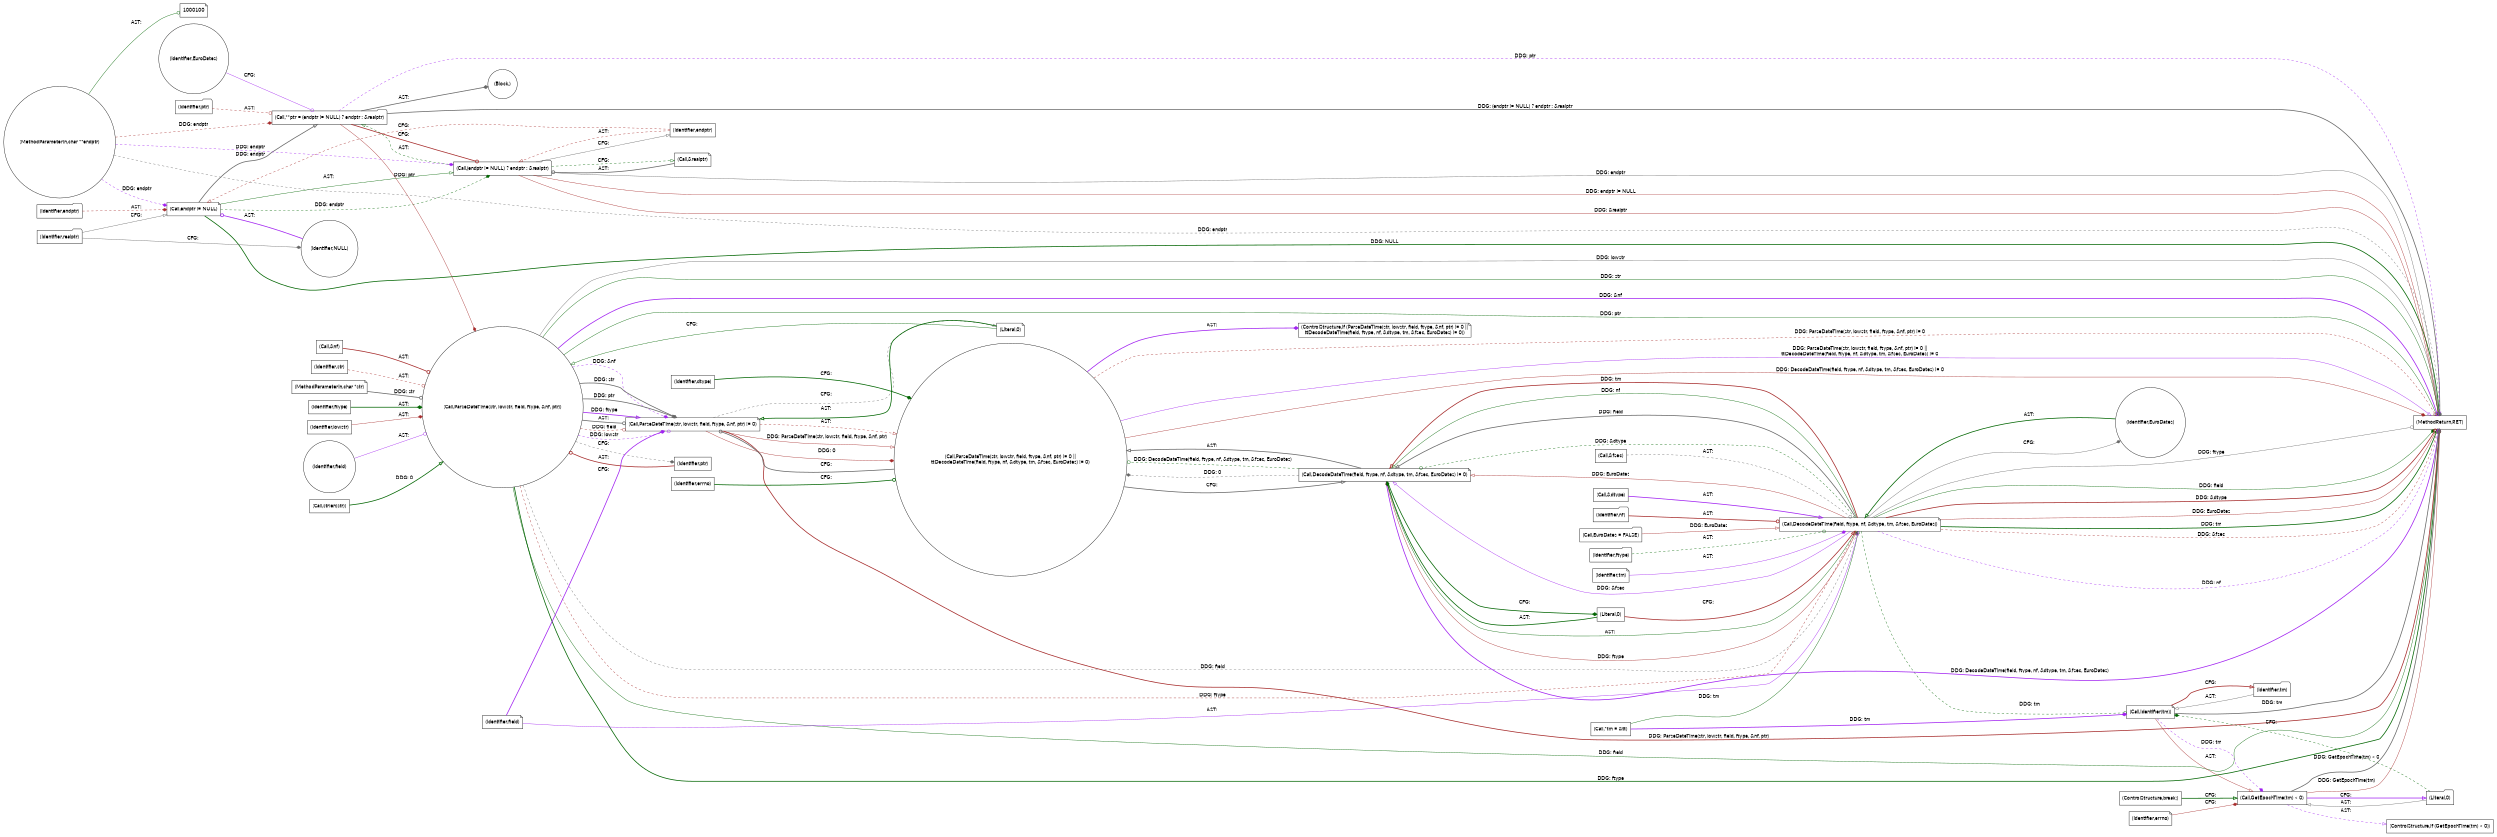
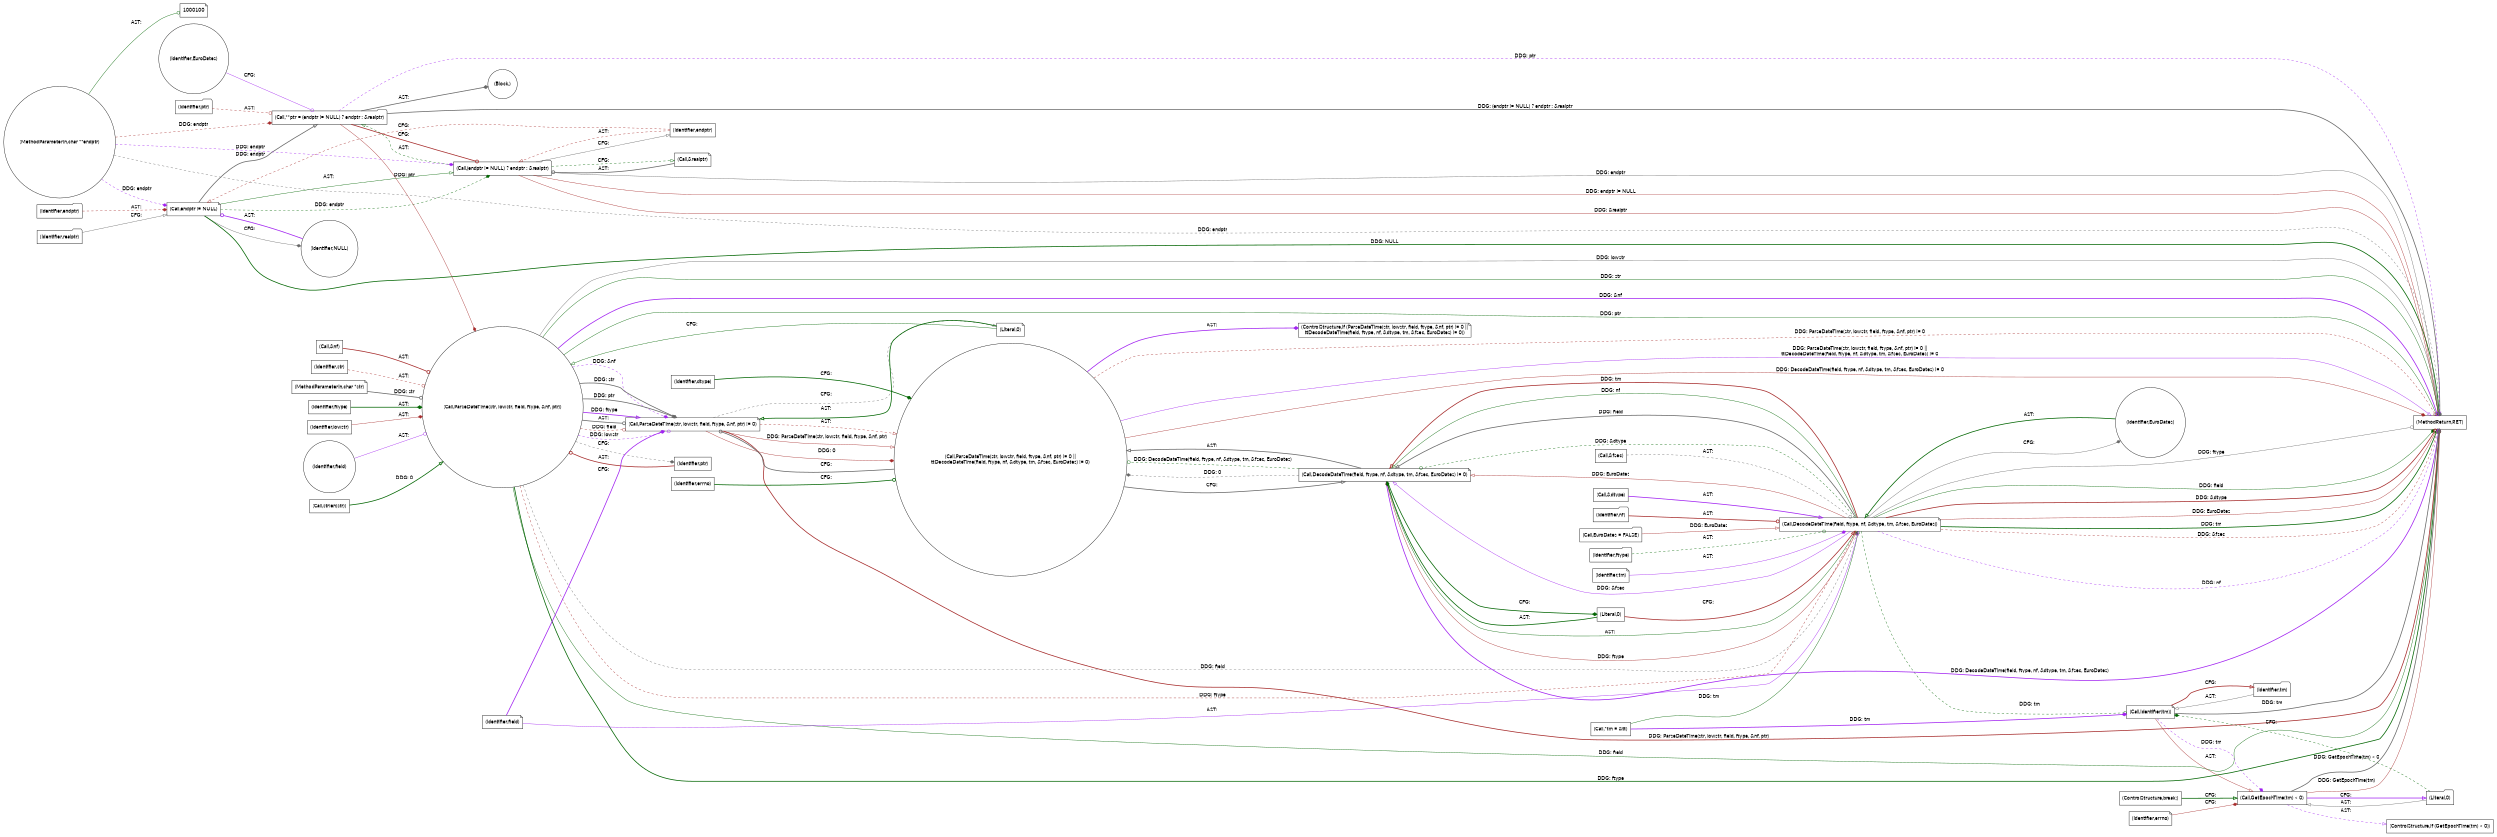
edge "(Identifier,realptr)" -> "(Identifier,NULL)": now "(Call,endptr != NULL)" -> "(Identifier,NULL)"
